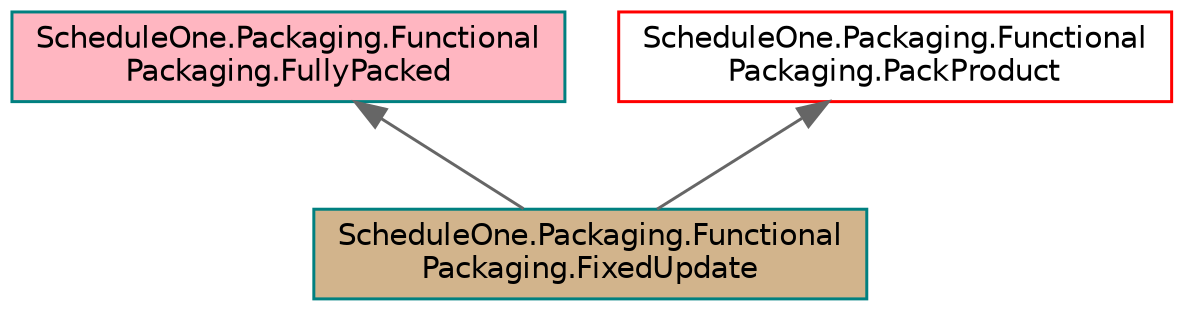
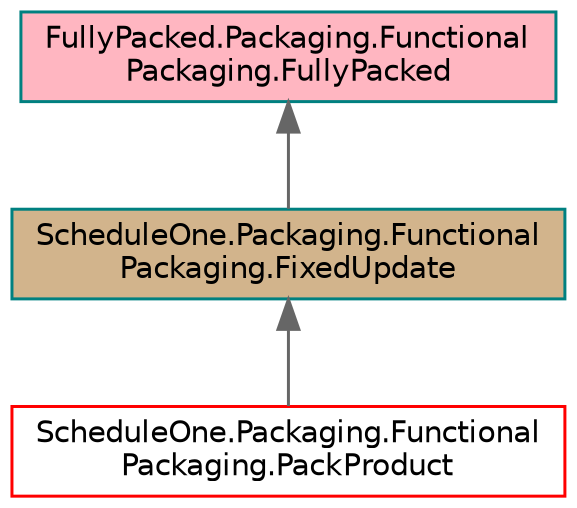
node "ScheduleOne.Packaging.Functional Packaging.FullyPacked": label "ScheduleOne.Packaging.Functional Packaging.FullyPacked" -> "FullyPacked.Packaging.Functional Packaging.FullyPacked"
edge "ScheduleOne.Packaging.Functional Packaging.FixedUpdate" -> "ScheduleOne.Packaging.Functional Packaging.PackProduct": reversed
